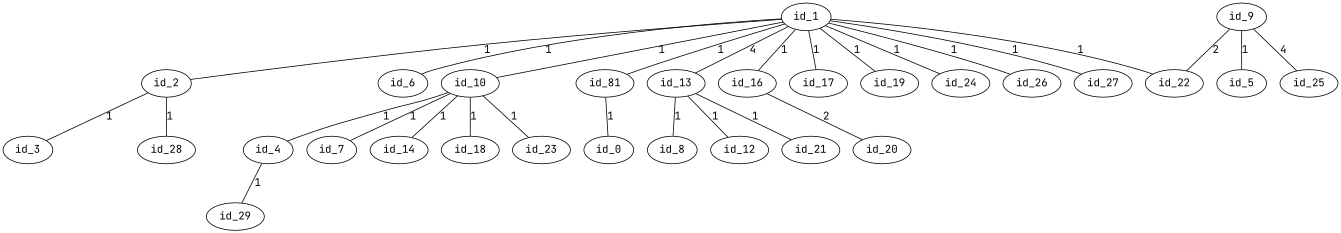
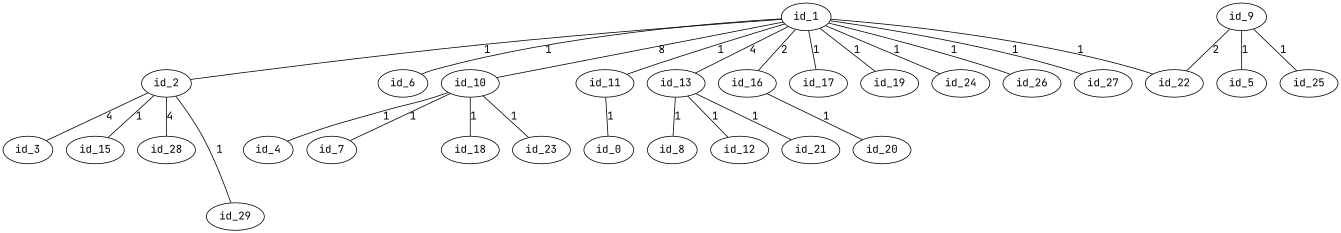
edge "id_1" -- "id_10": label "1" -> "8"
edge "id_1" -- "id_16": label "1" -> "2"
edge "id_9" -- "id_25": label "4" -> "1"
node "id_81": label "id_81" -> "id_11"
edge "id_2" -- "id_3": label "1" -> "4"
edge "id_2" -- "id_28": label "1" -> "4"
edge "id_16" -- "id_20": label "2" -> "1"
node "id_15": added
node "id_14": removed
edge "id_4" -- "id_29": now "id_2" -- "id_29"
